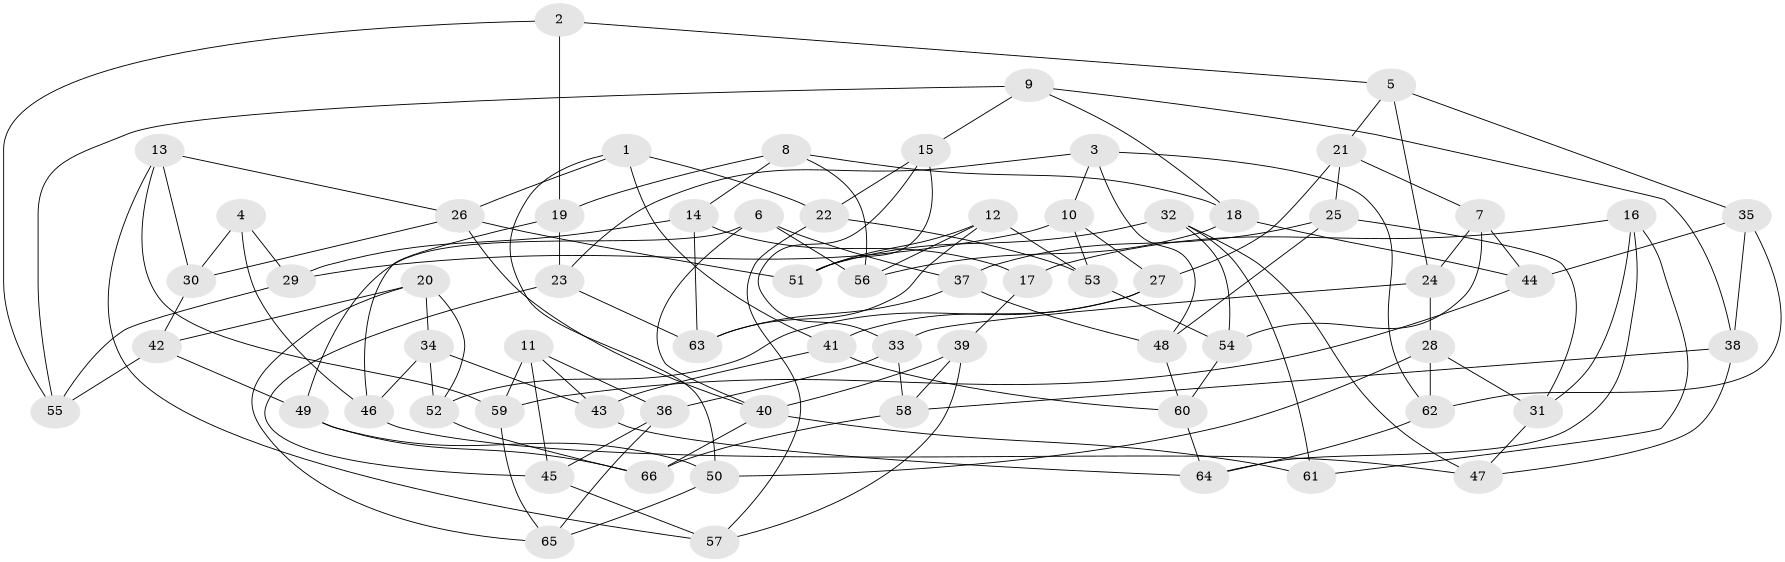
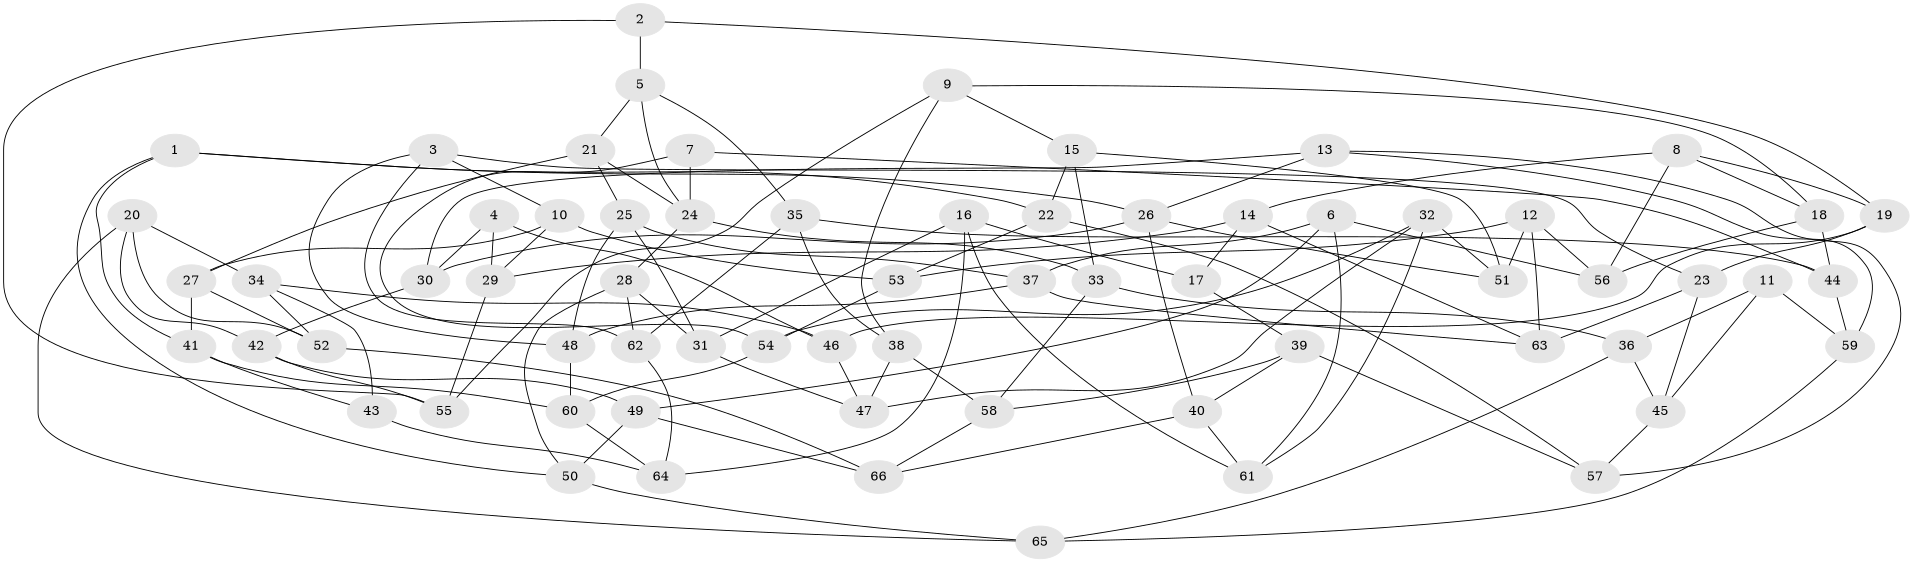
edge "21" -- "7": now "21" -- "24"
edge "6" -- "40": now "6" -- "61"
edge "11" -- "43": removed
